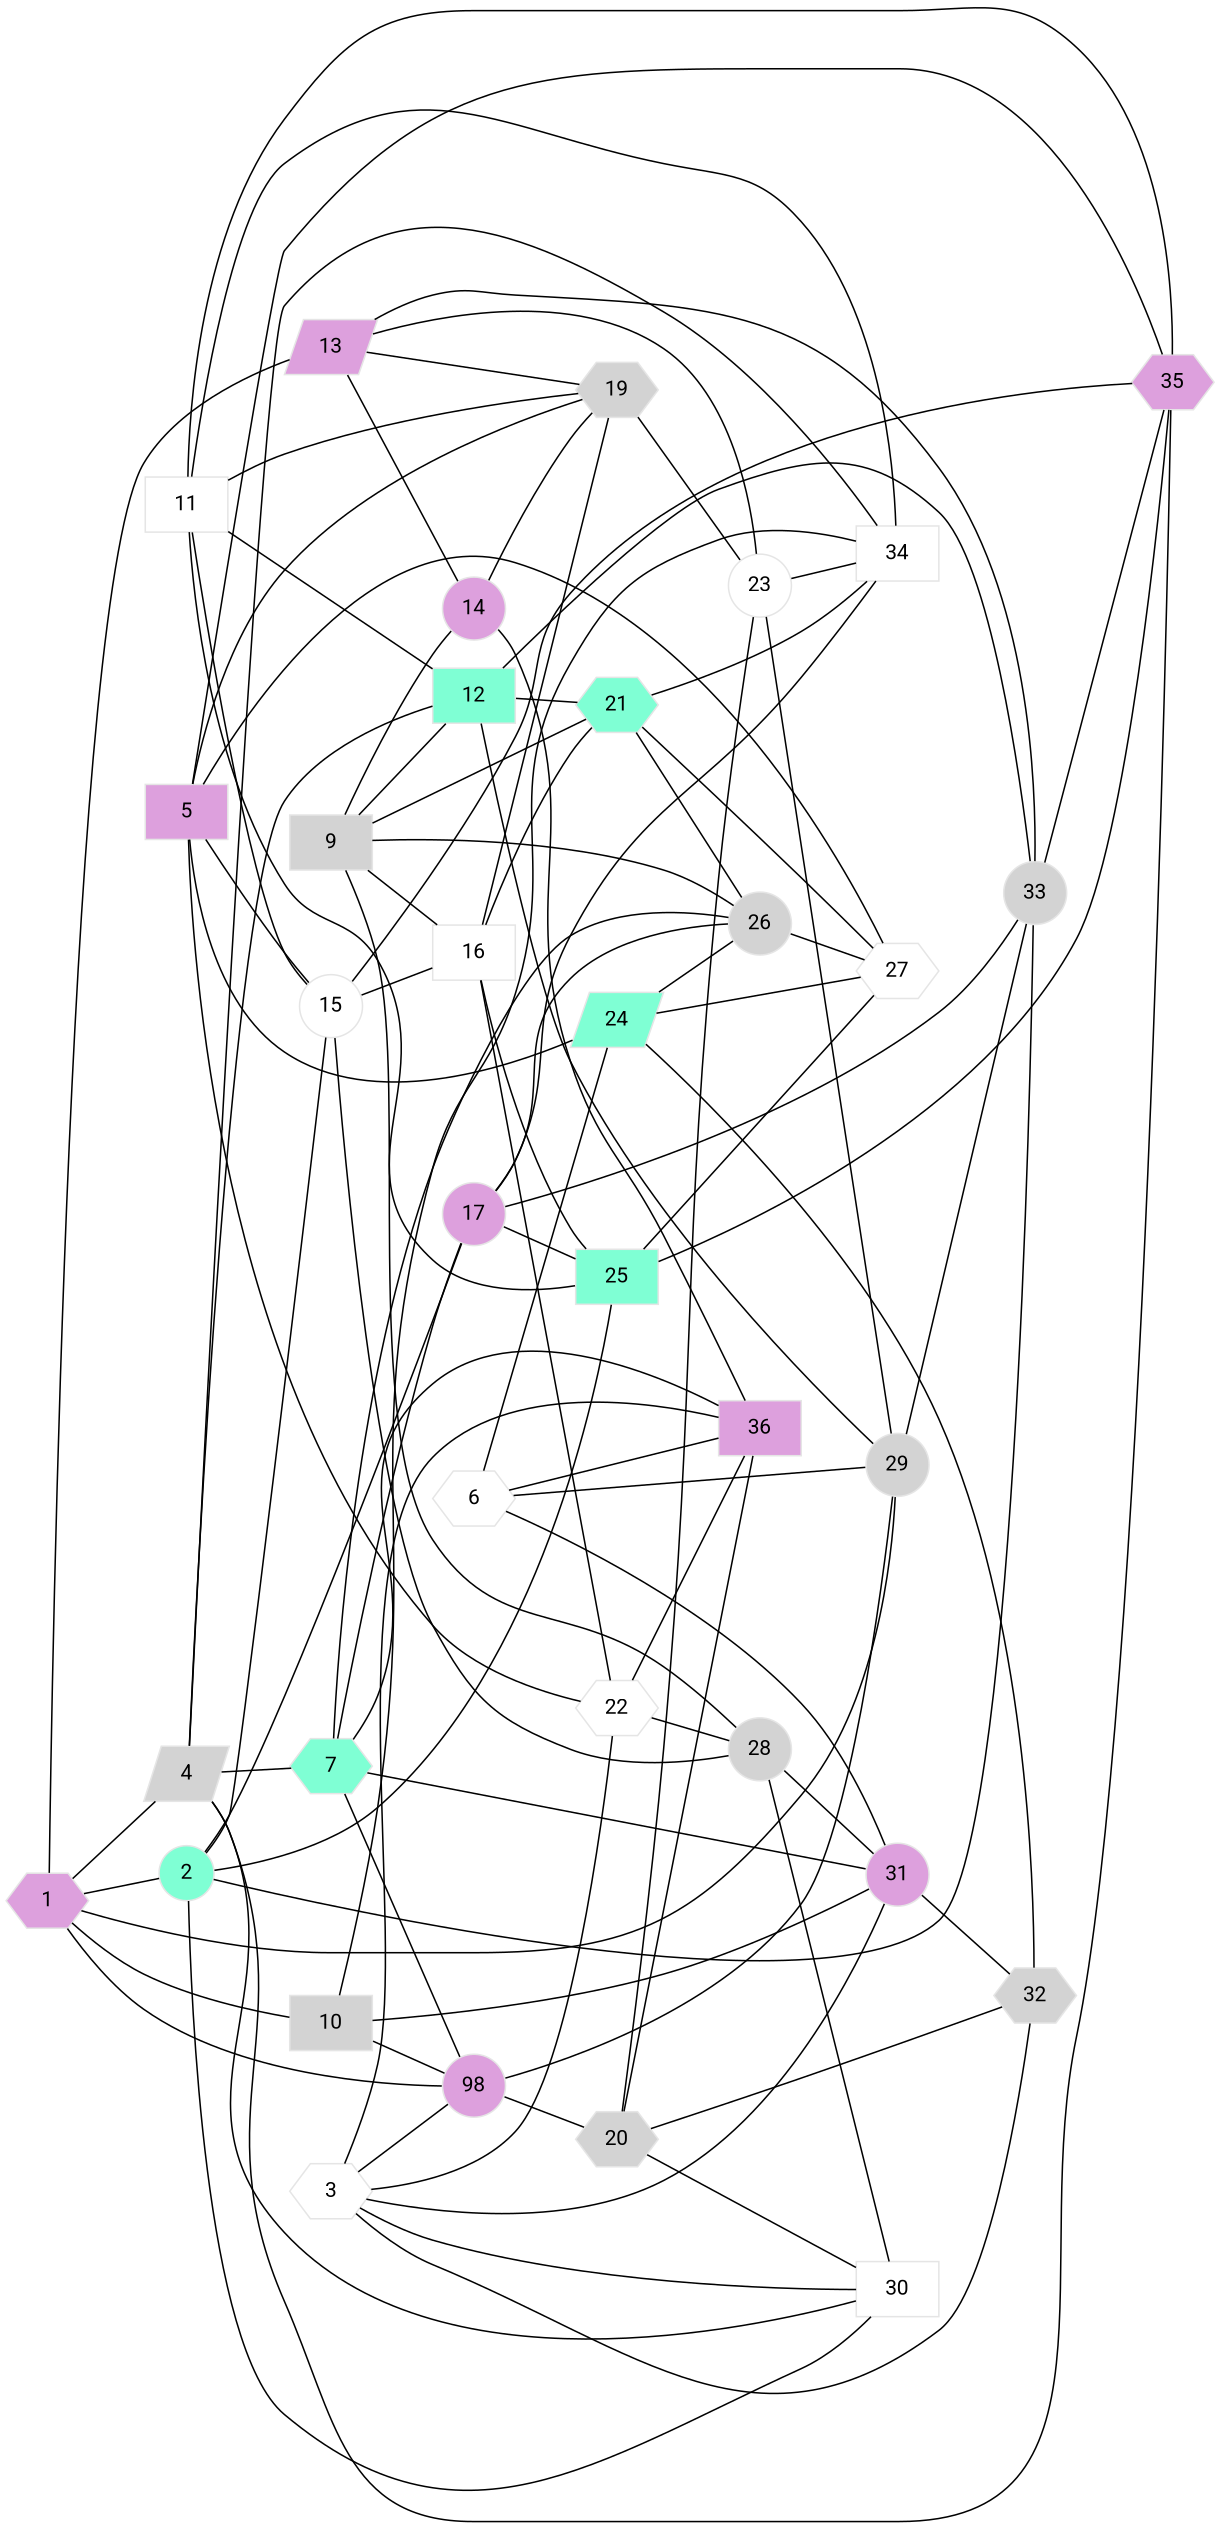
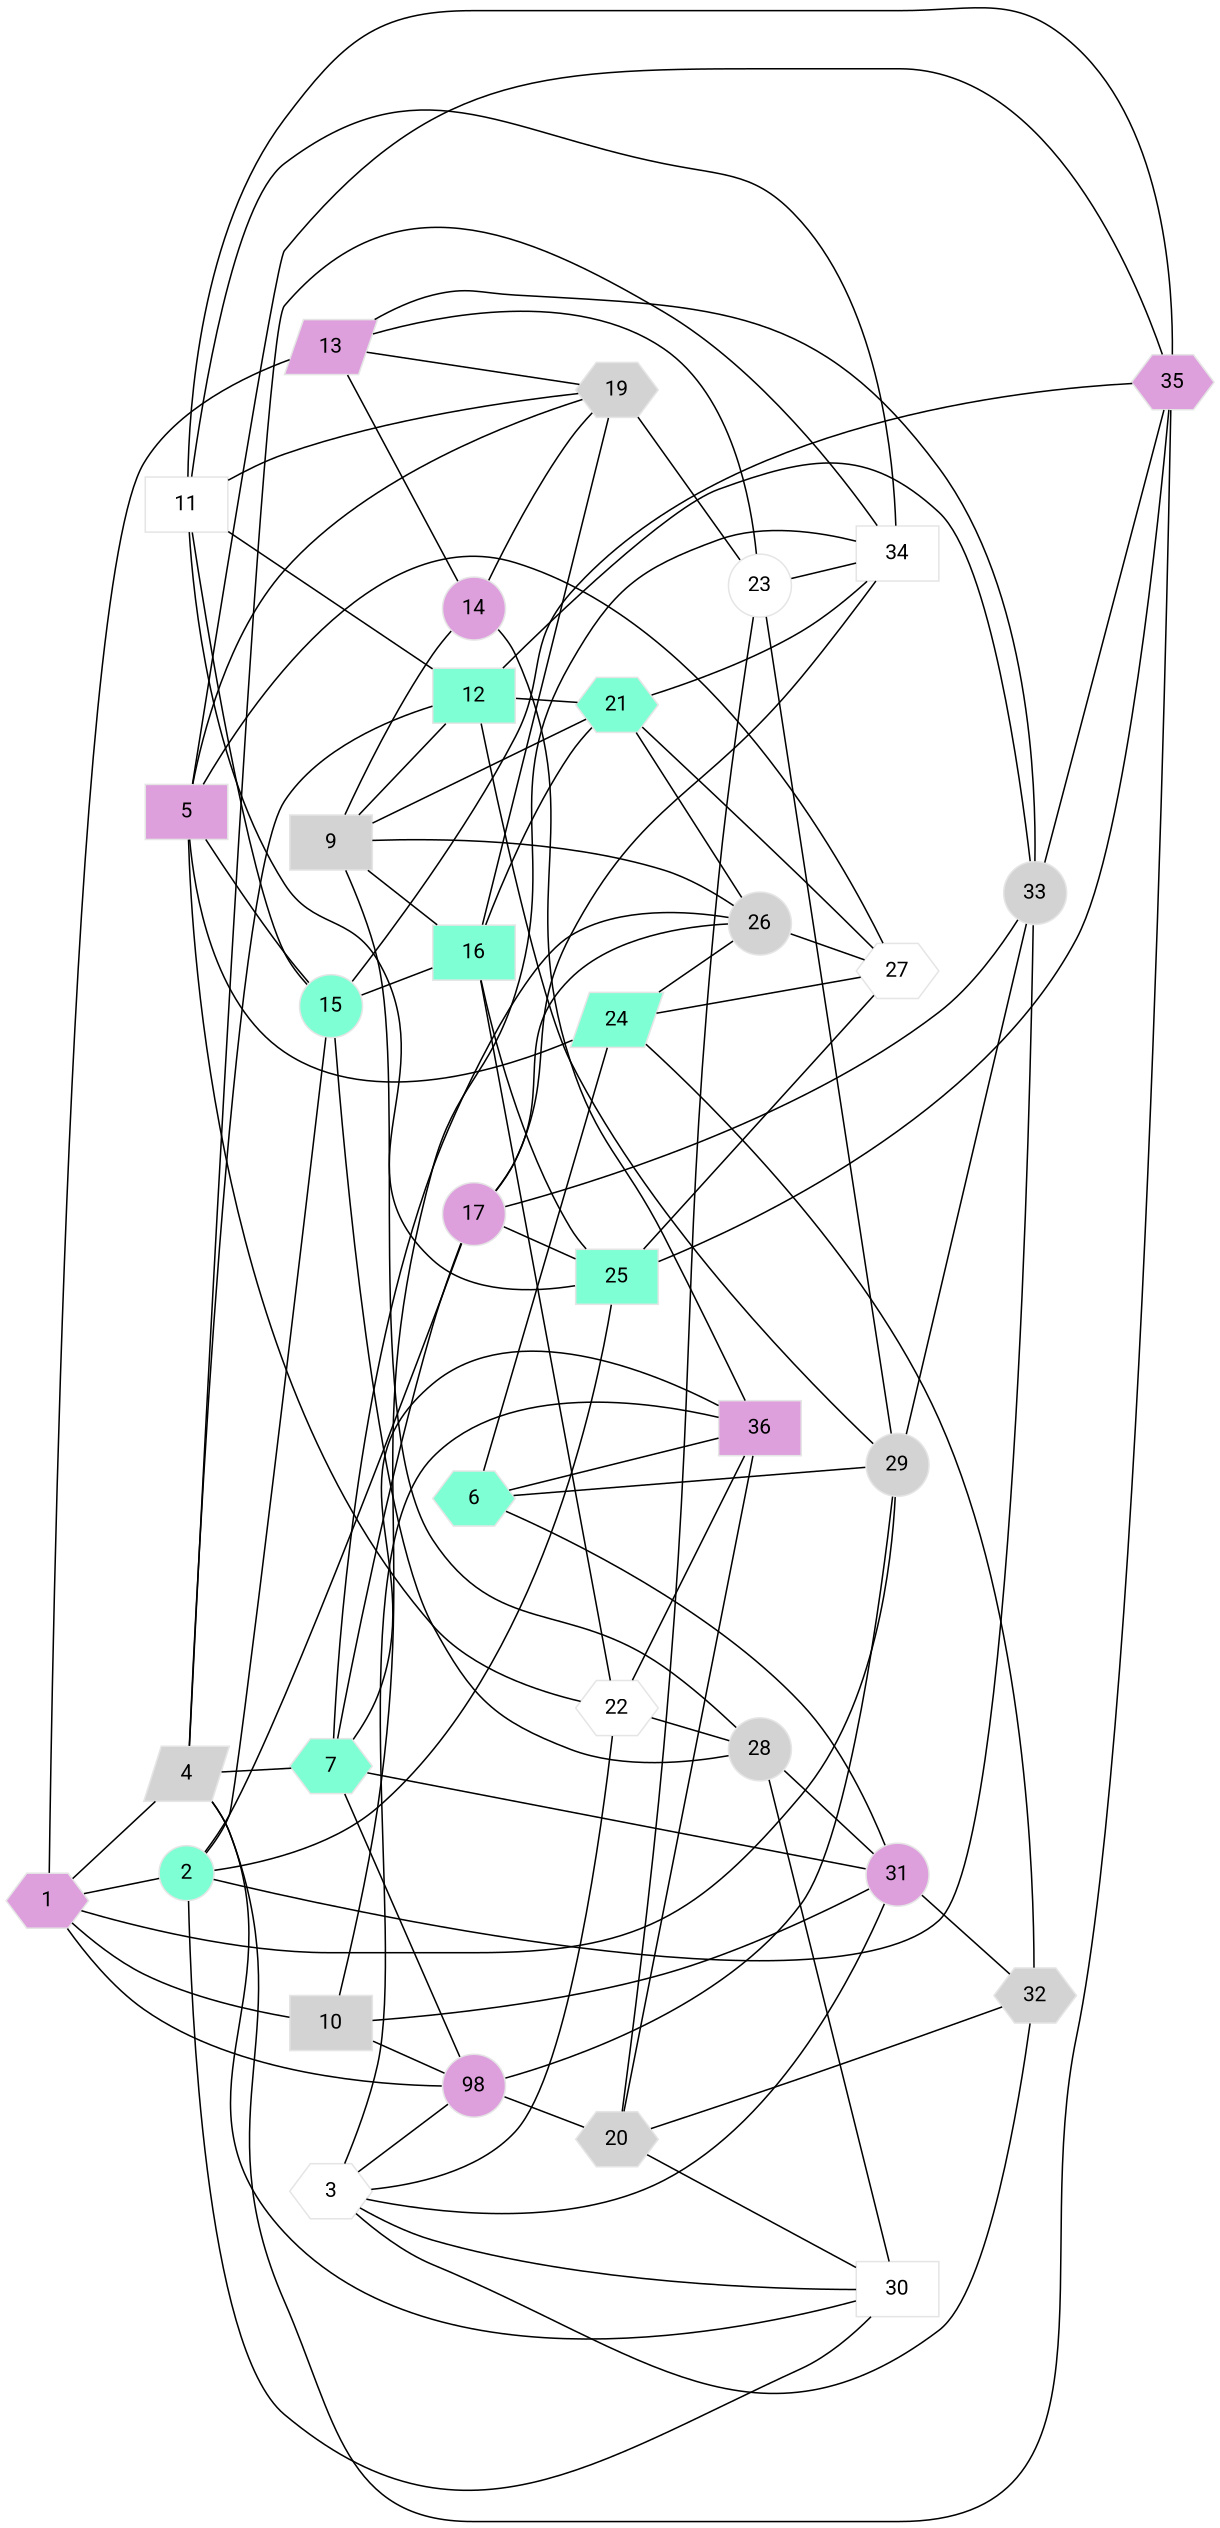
node "16": fillcolor white -> aquamarine
node "15": fillcolor white -> aquamarine
node "6": fillcolor white -> aquamarine
